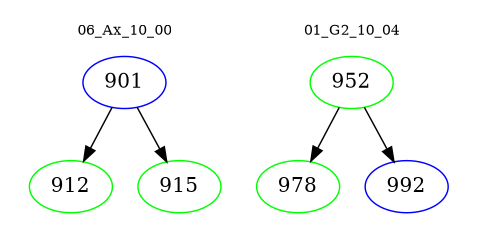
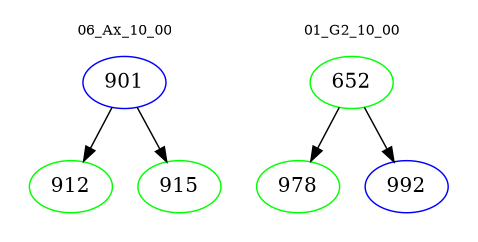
cluster "01_G2_10_04": label "01_G2_10_04" -> "01_G2_10_00"
node "952": label "952" -> "652"
